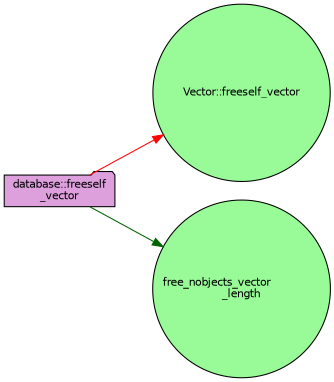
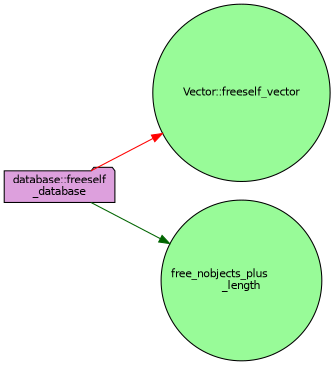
node "database::freeself _vector": label "database::freeself _vector" -> "database::freeself _database"
node "free_nobjects_vector _length": label "free_nobjects_vector _length" -> "free_nobjects_plus _length"
